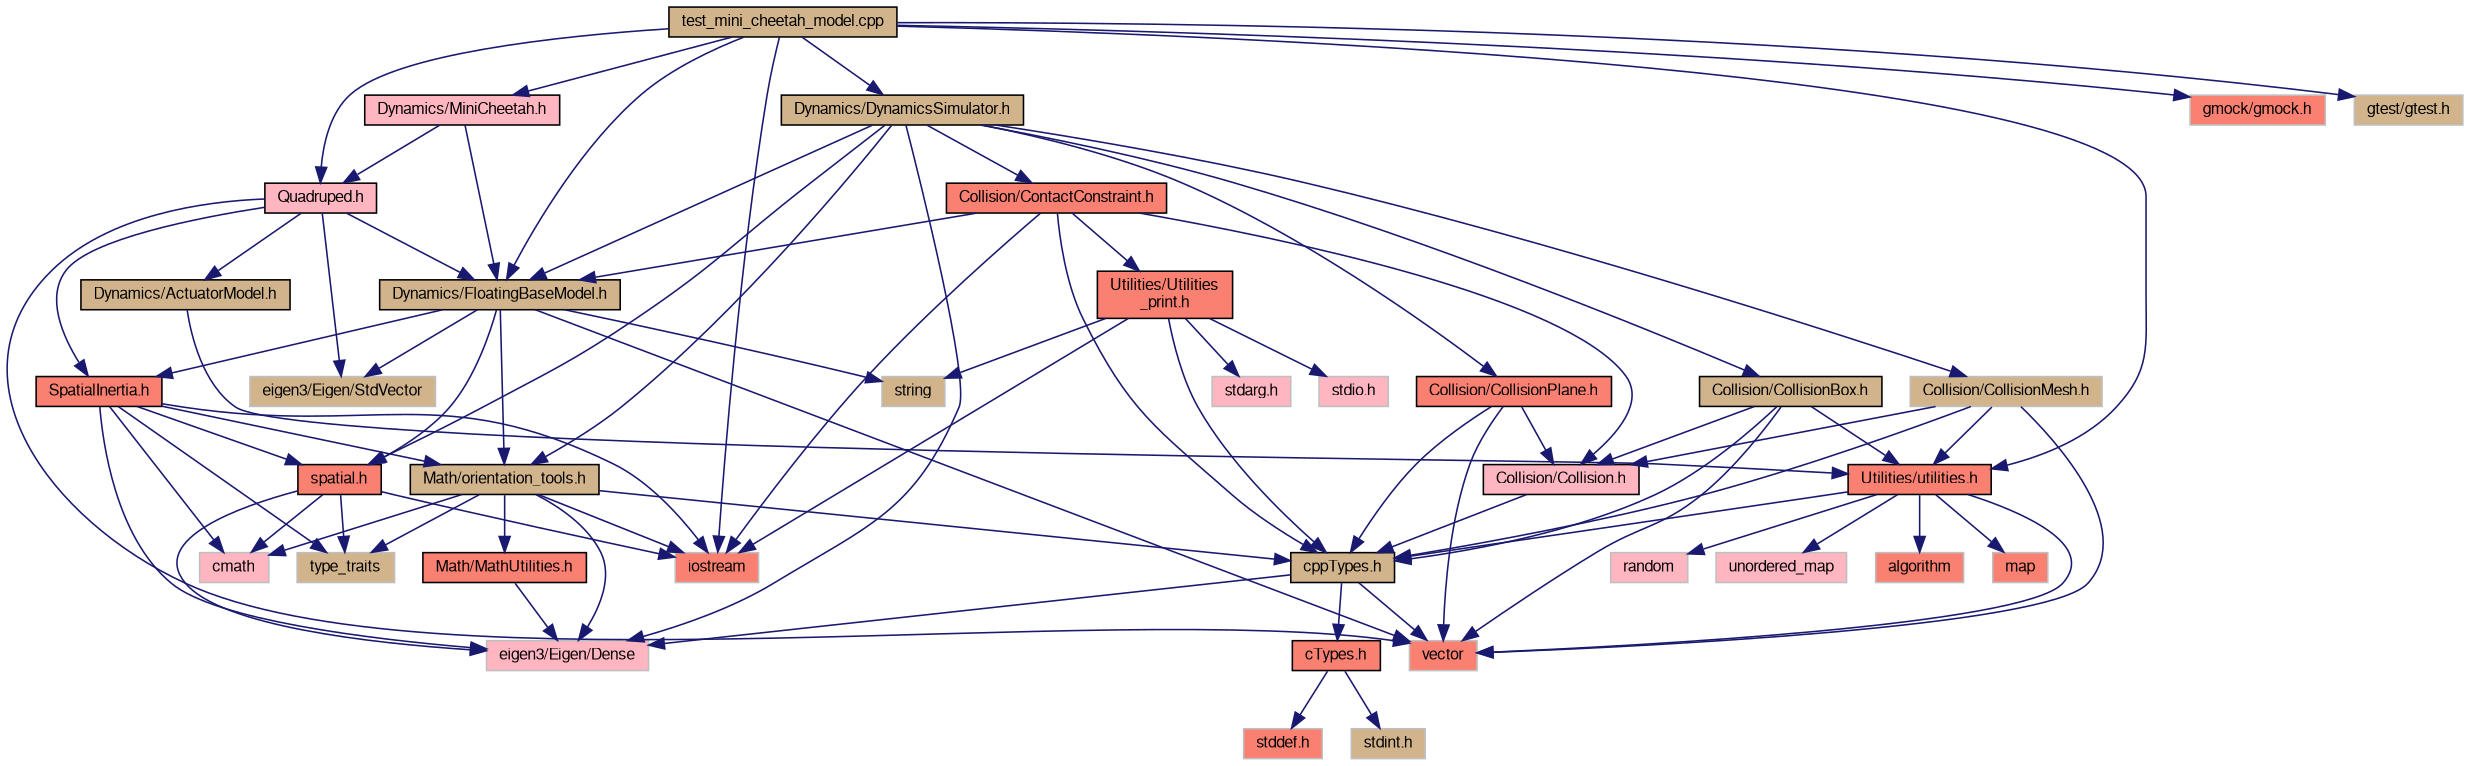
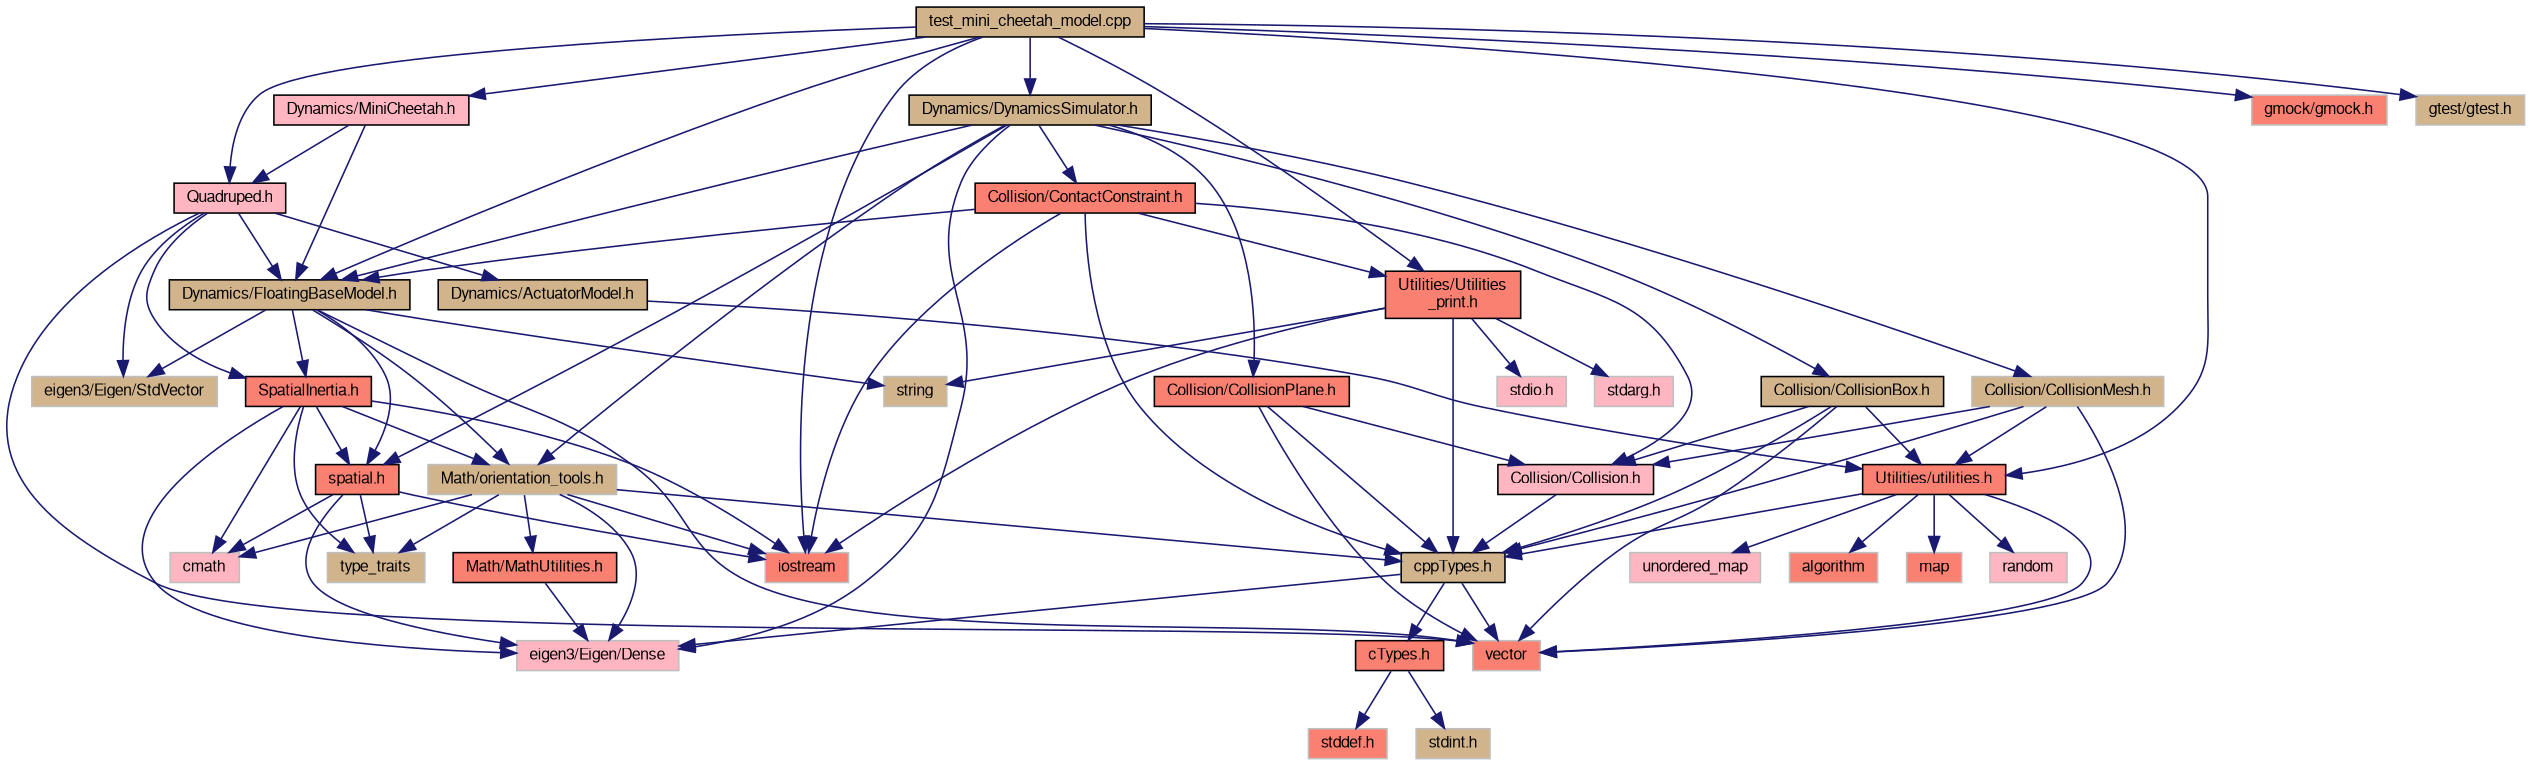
edge "test_mini_cheetah_model.cpp" -> "Utilities/Utilities _print.h": added
node "Math/orientation_tools.h": color black -> grey75
